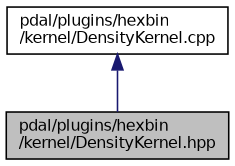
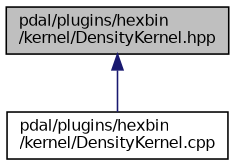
edge "pdal/plugins/hexbin /kernel/DensityKernel.hpp" -> "pdal/plugins/hexbin /kernel/DensityKernel.cpp": reversed
